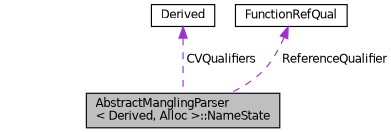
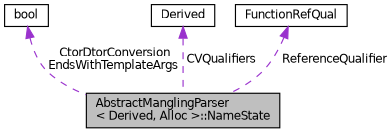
node "bool": added
